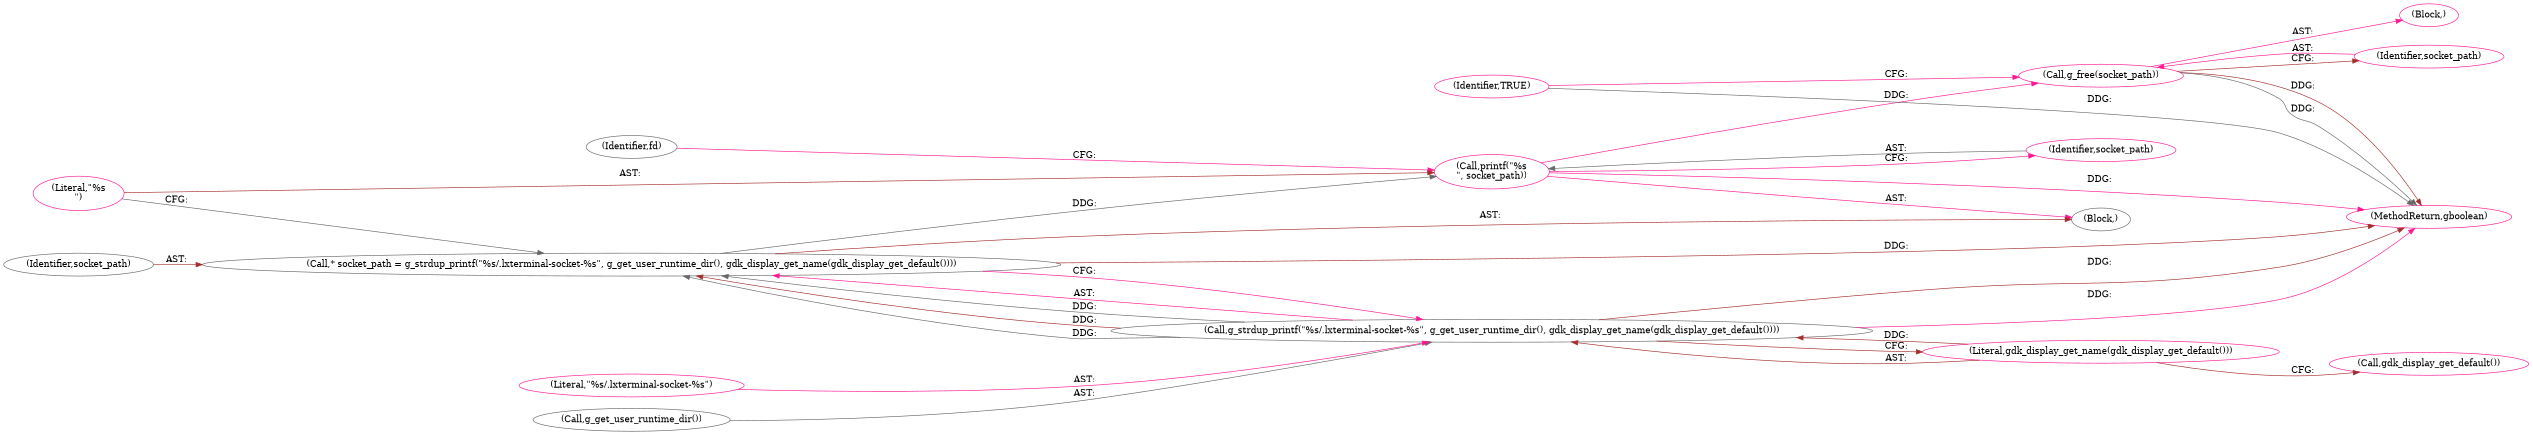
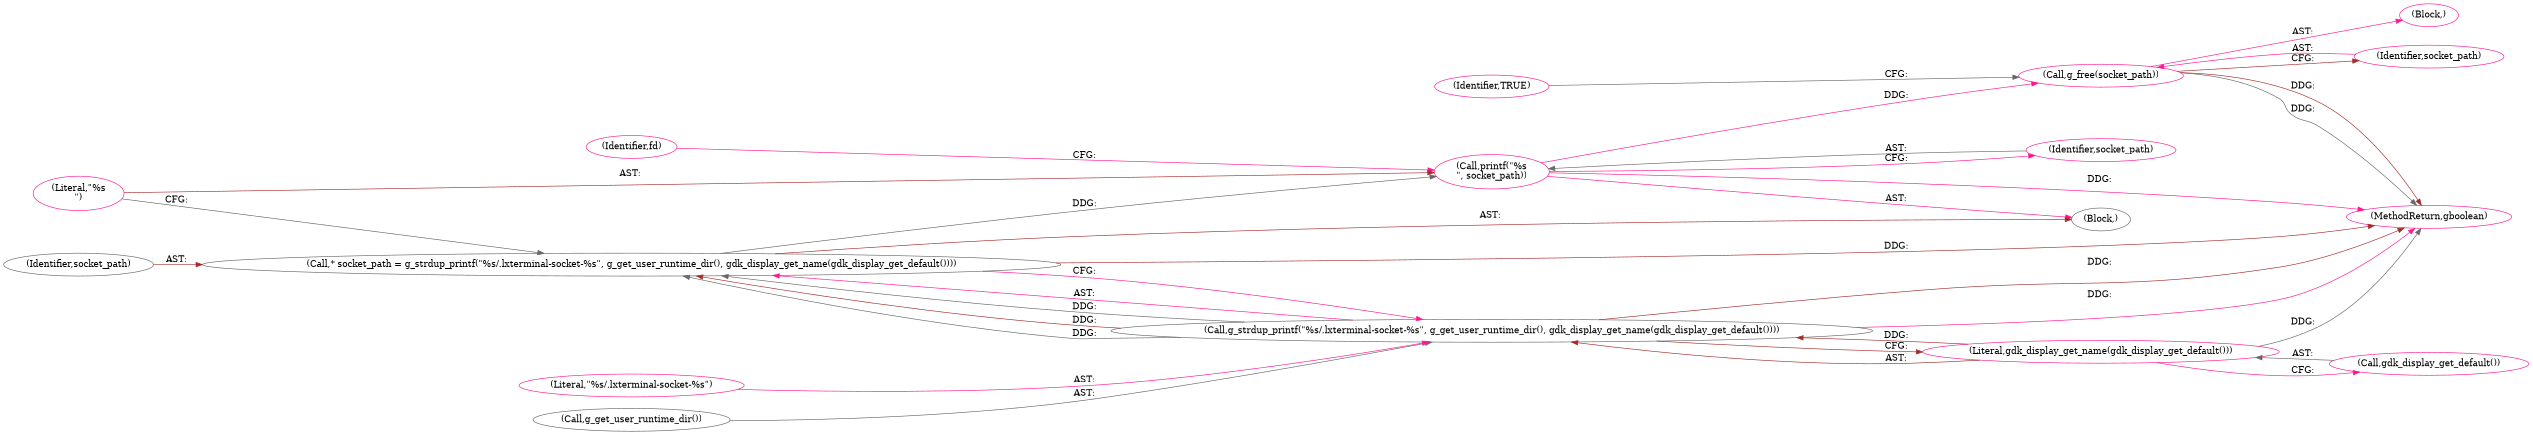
edge "(Identifier,TRUE)" -> "(Call,g_free(socket_path))": color deeppink -> gray40
edge "(Identifier,TRUE)" -> "(MethodReturn,gboolean)": now "(Literal,gdk_display_get_name(gdk_display_get_default()))" -> "(MethodReturn,gboolean)"
node "(Identifier,fd)": color gray40 -> deeppink
edge "(Call,gdk_display_get_default())" -> "(Literal,gdk_display_get_name(gdk_display_get_default()))": added, label "AST:"
edge "(Literal,gdk_display_get_name(gdk_display_get_default()))" -> "(Call,gdk_display_get_default())": color brown -> deeppink
